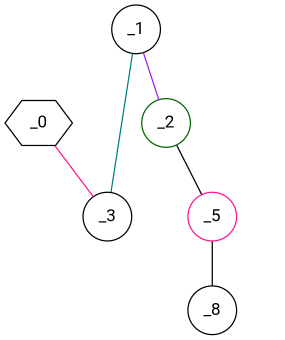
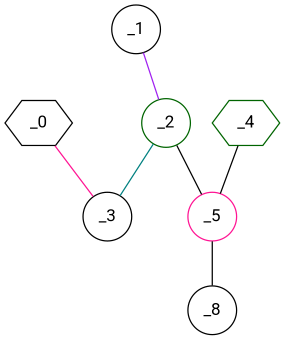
edge "_1" -- "_3": now "_2" -- "_3"
node "_4": added
